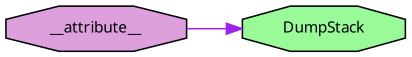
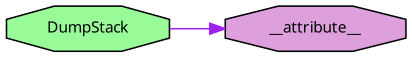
edge "__attribute__" -> "DumpStack": reversed
